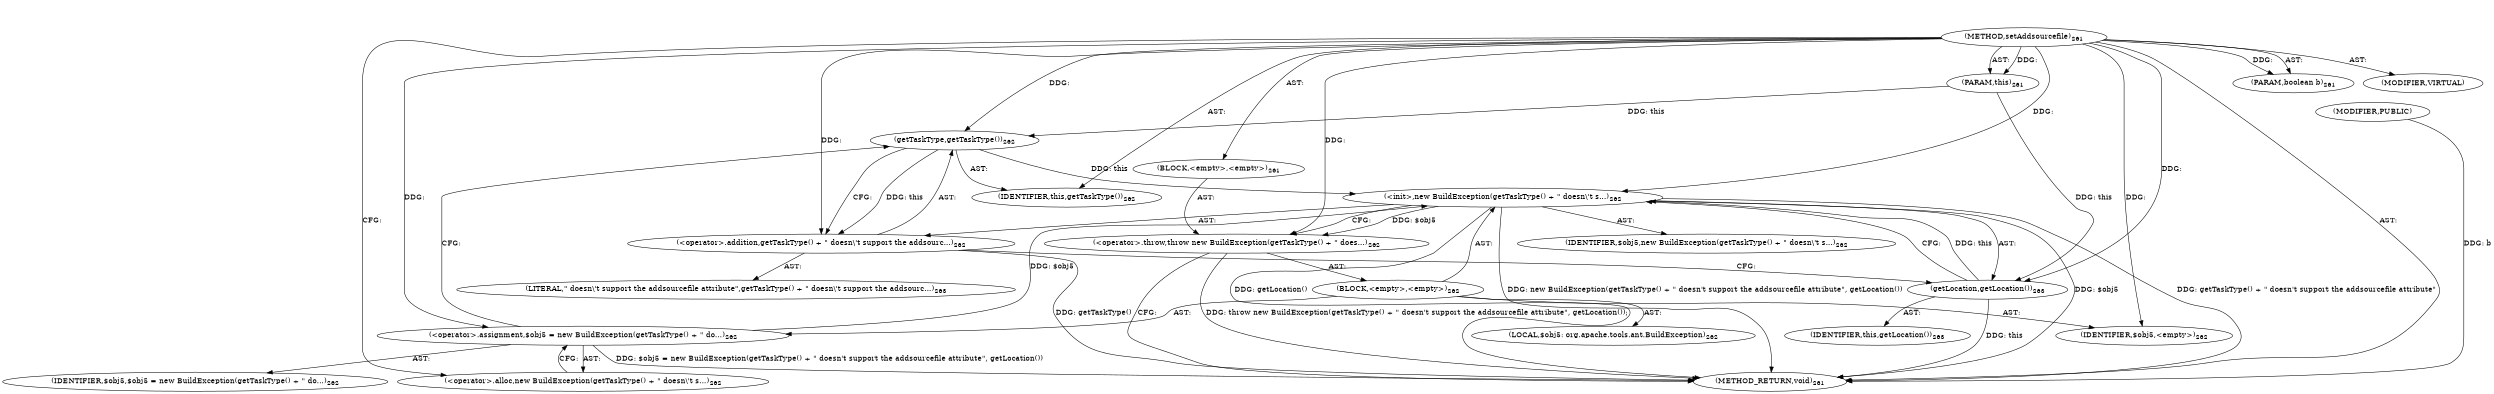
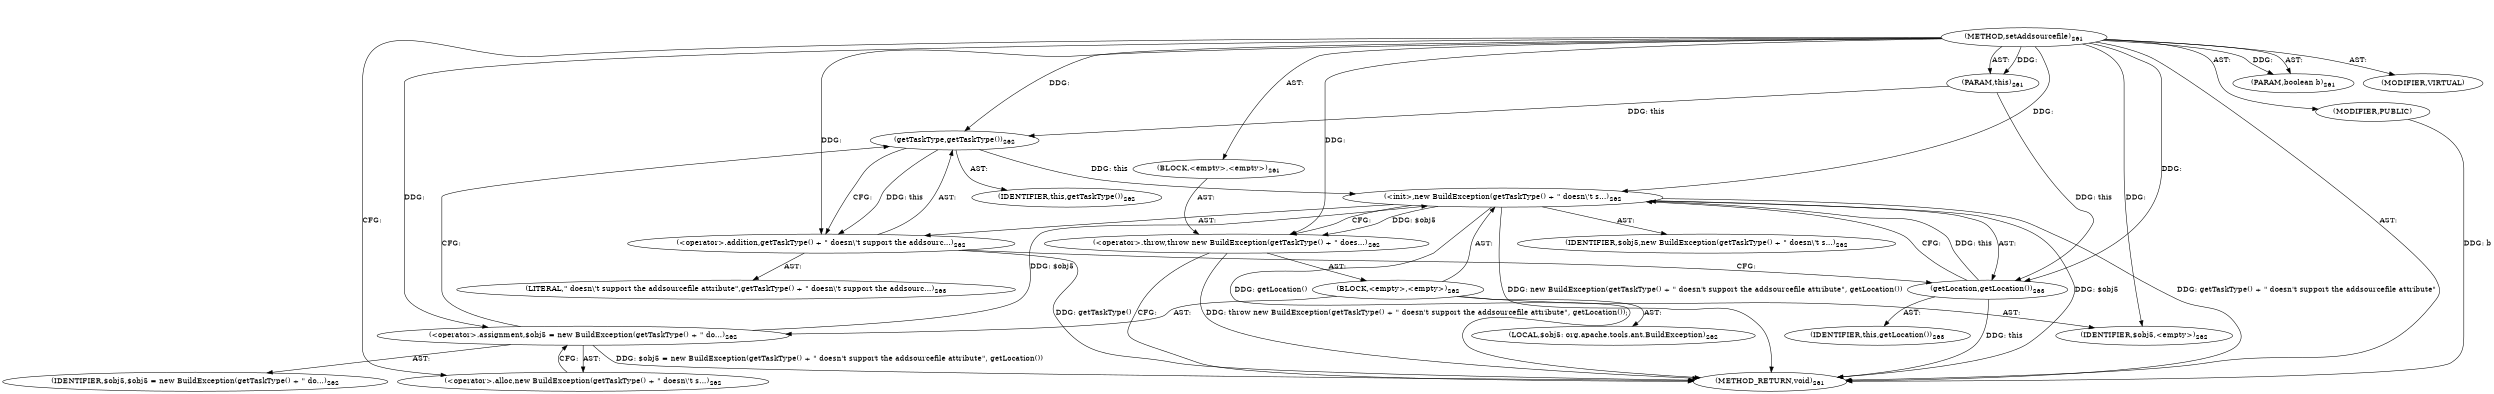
edge "(METHOD,setAddsourcefile)" -> "(IDENTIFIER,this,getTaskType())": now "(METHOD,setAddsourcefile)" -> "(MODIFIER,PUBLIC)"
